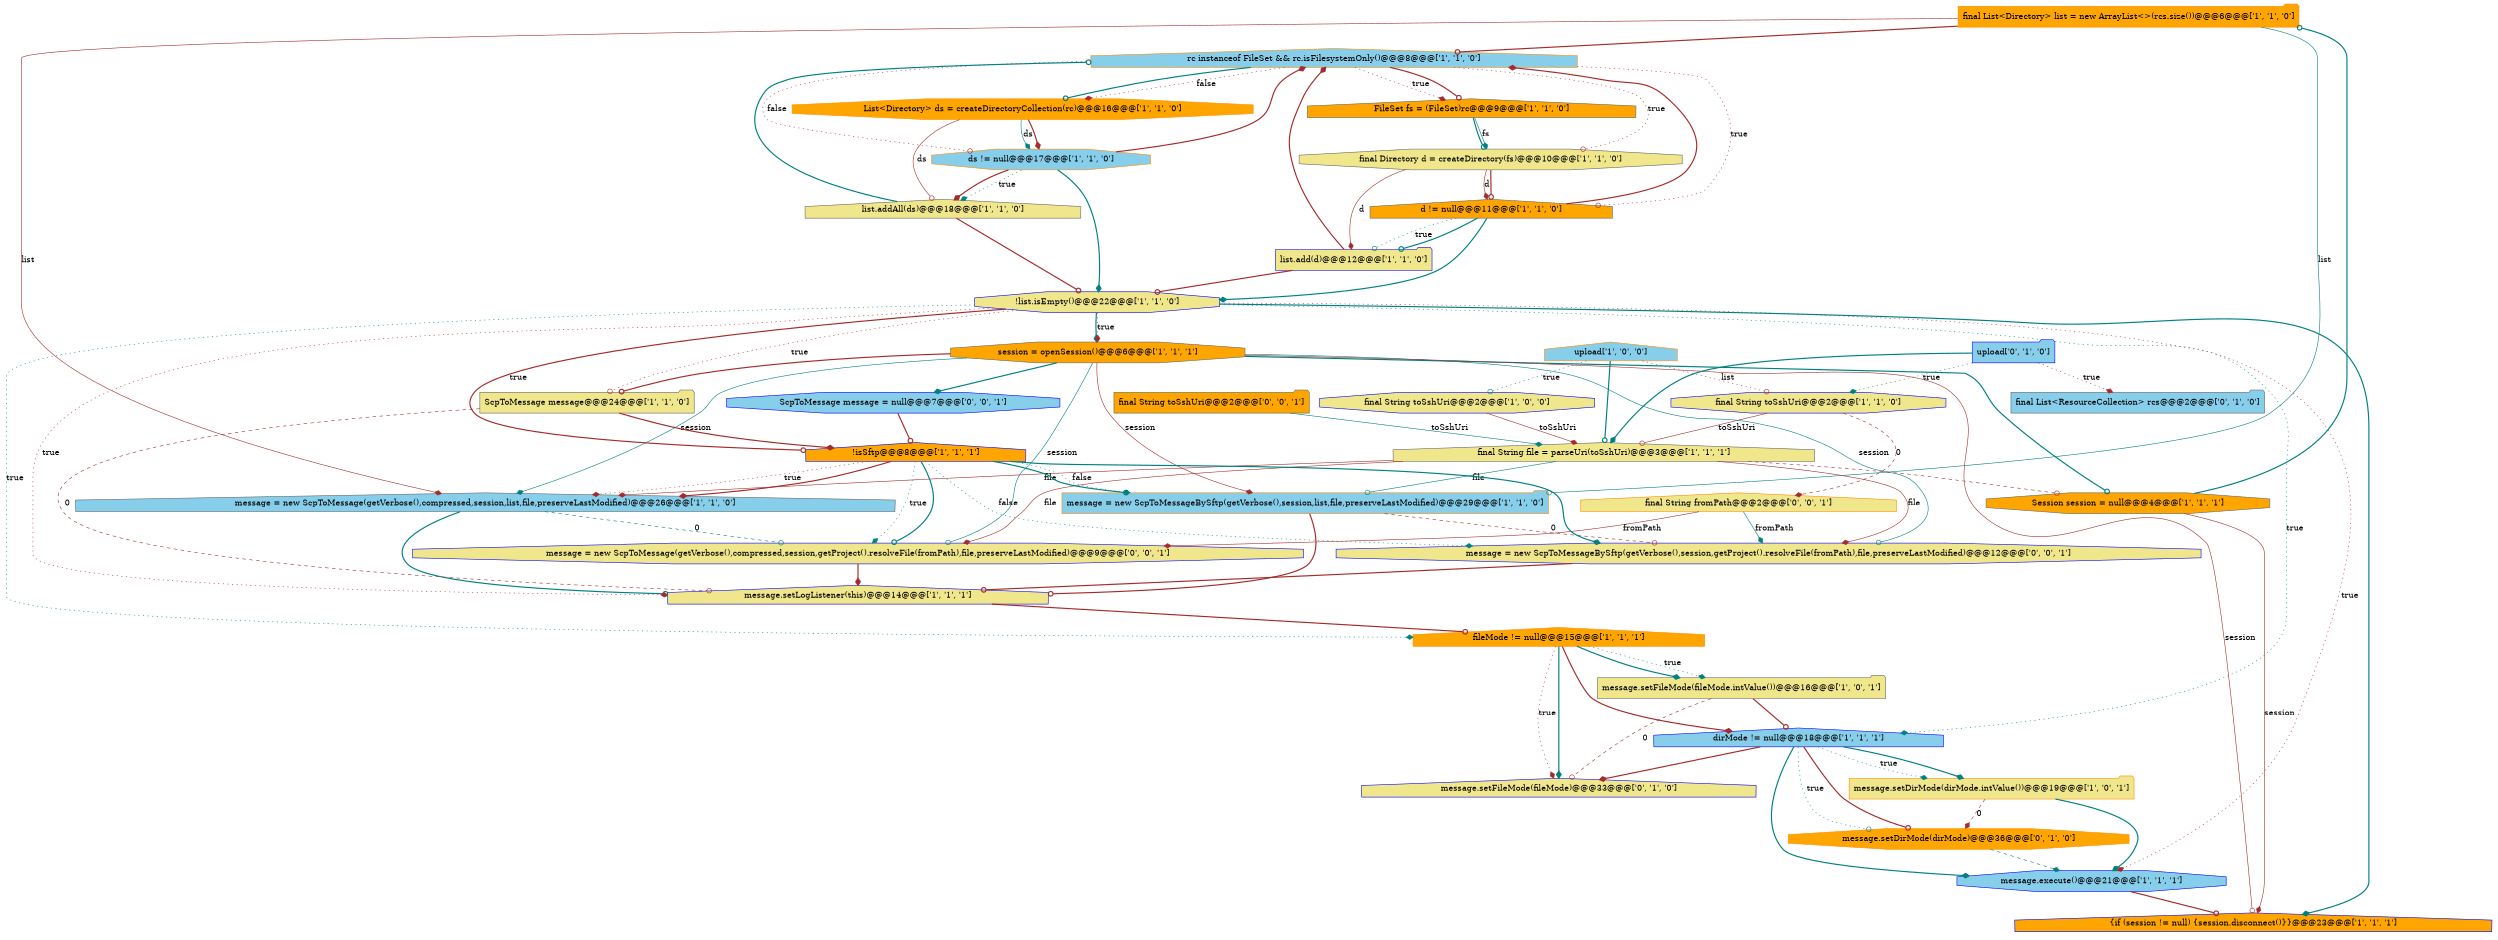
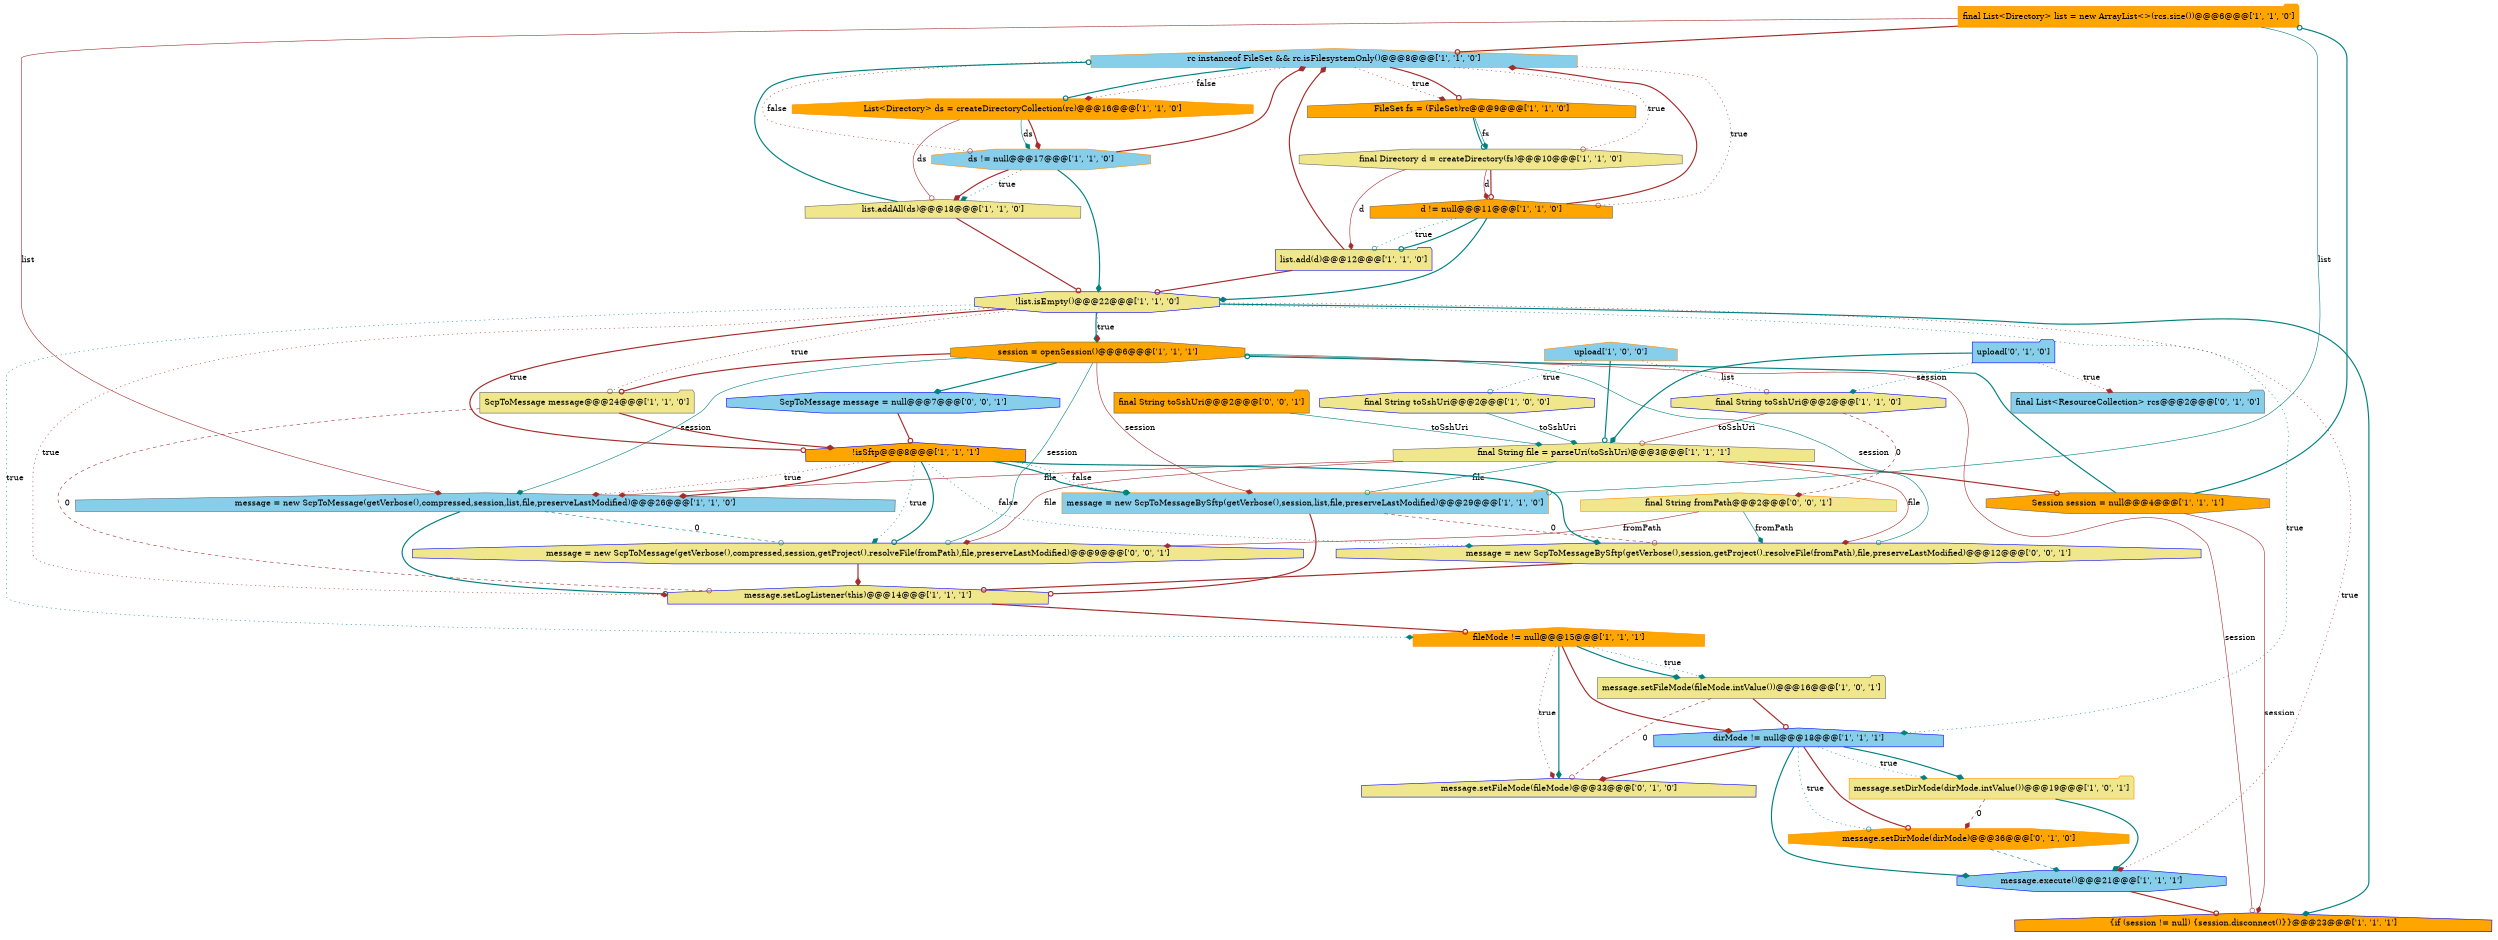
edge "session = openSession()@@@6@@@['1', '1', '1']" -> "Session session = null@@@4@@@['1', '1', '1']": reversed
edge "upload['0', '1', '0']" -> "final String toSshUri@@@2@@@['1', '1', '0']": label "true" -> "session"
edge "final String toSshUri@@@2@@@['1', '0', '0']" -> "final String file = parseUri(toSshUri)@@@3@@@['1', '1', '1']": color brown -> teal
edge "final String file = parseUri(toSshUri)@@@3@@@['1', '1', '1']" -> "Session session = null@@@4@@@['1', '1', '1']": style dashed -> bold
